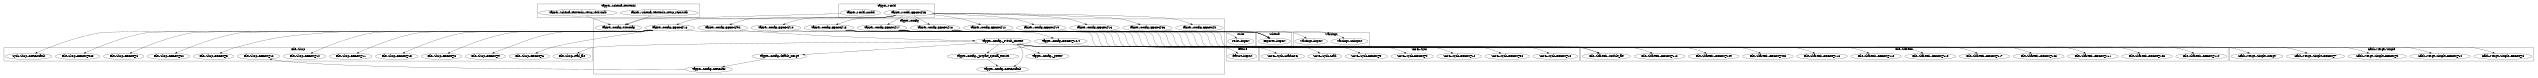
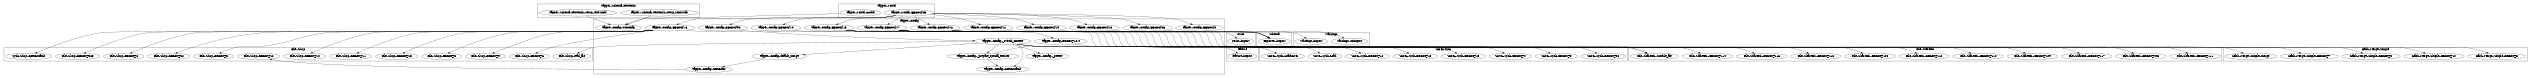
node "YAML::Syck::BEGIN@15": added
node "File::ShareDir::BEGIN@133": removed
